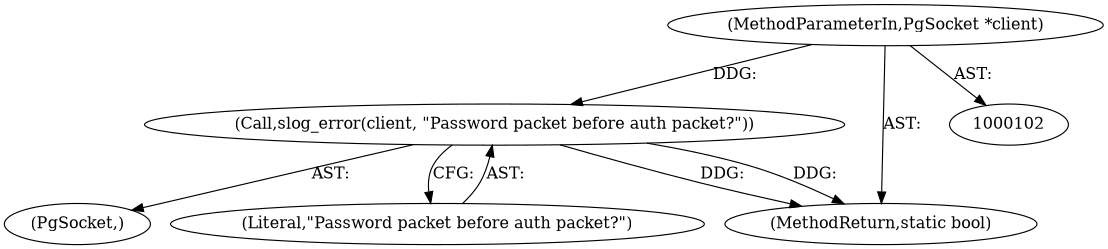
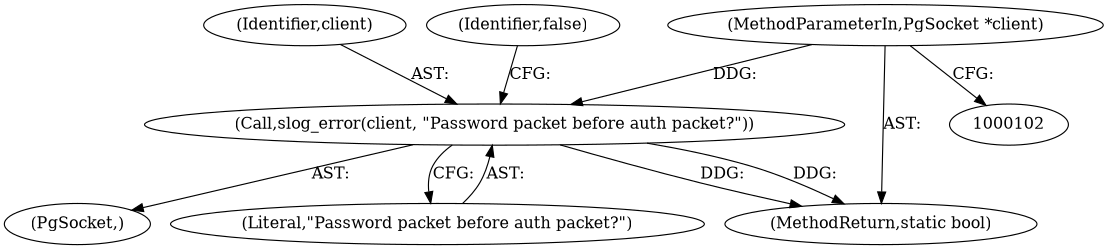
node "(Identifier,client)": added
node "(Identifier,false)": added
edge "(MethodParameterIn,PgSocket *client)" -> "1000102": label "AST: " -> "CFG: "
